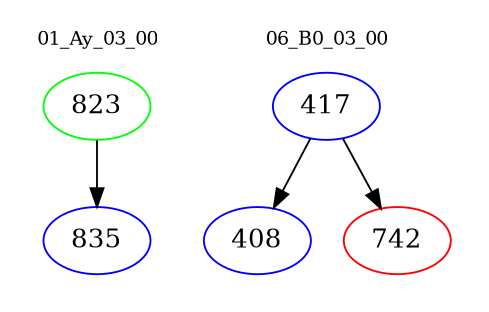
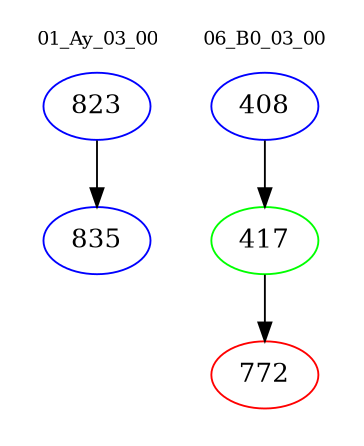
node "823": color green -> blue
node "417": color blue -> green
edge "417" -> "408": reversed
node "742": label "742" -> "772"
